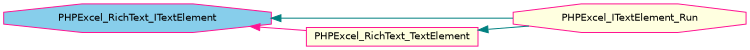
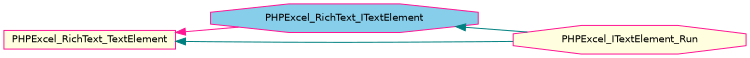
edge "PHPExcel_RichText_TextElement" -> "PHPExcel_RichText_ITextElement": reversed
